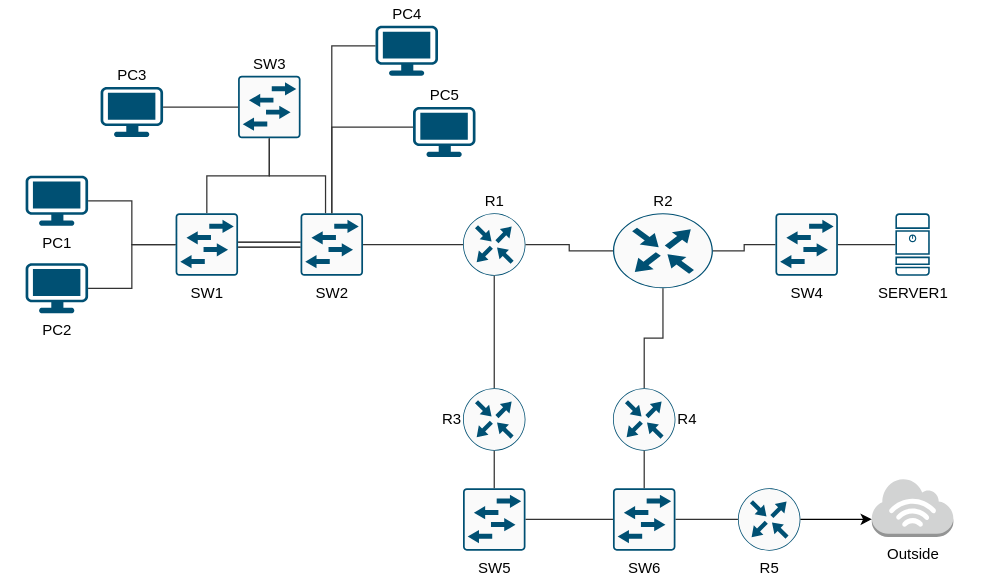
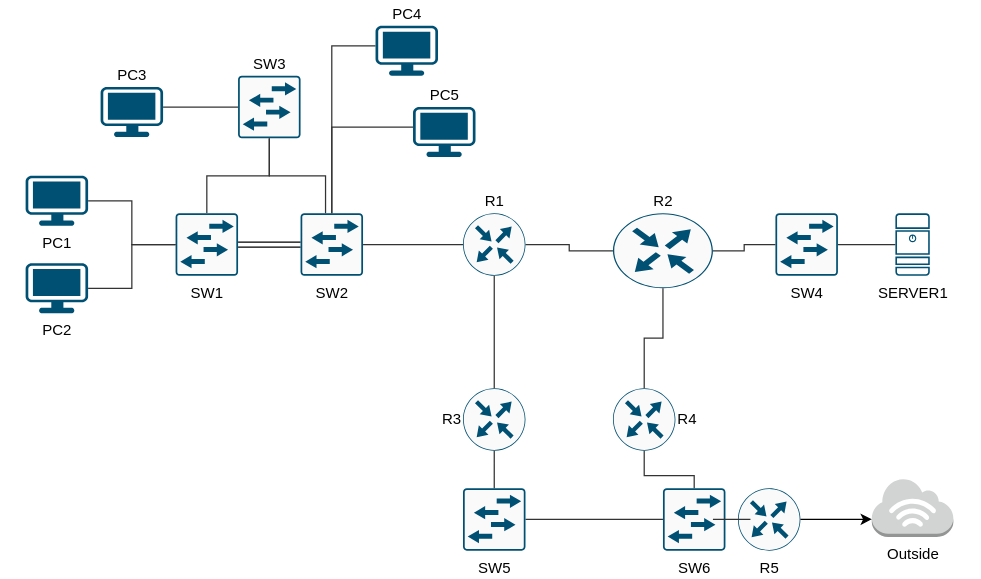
node "SW6": moved (644, 519) -> (694, 519)
